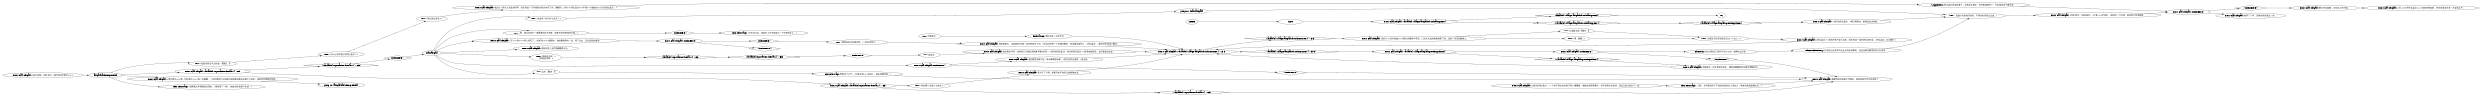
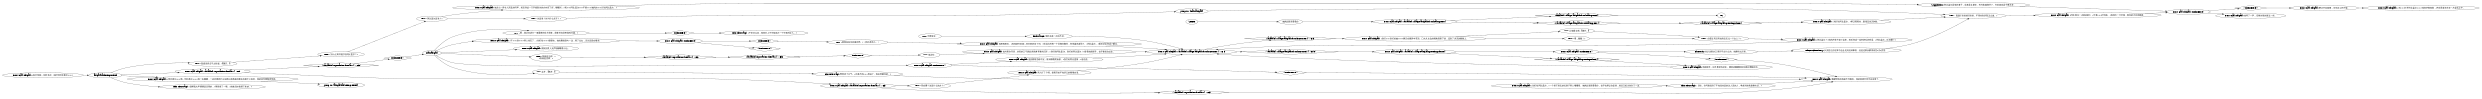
edge "mainabigail" -> "You: “你是谁？你叫什么名字？”": now "You: “阿比盖尔是谁？”" -> "You: “你是谁？你叫什么名字？”"
node "input": label "input" -> "他眯起眼睛看着你"
